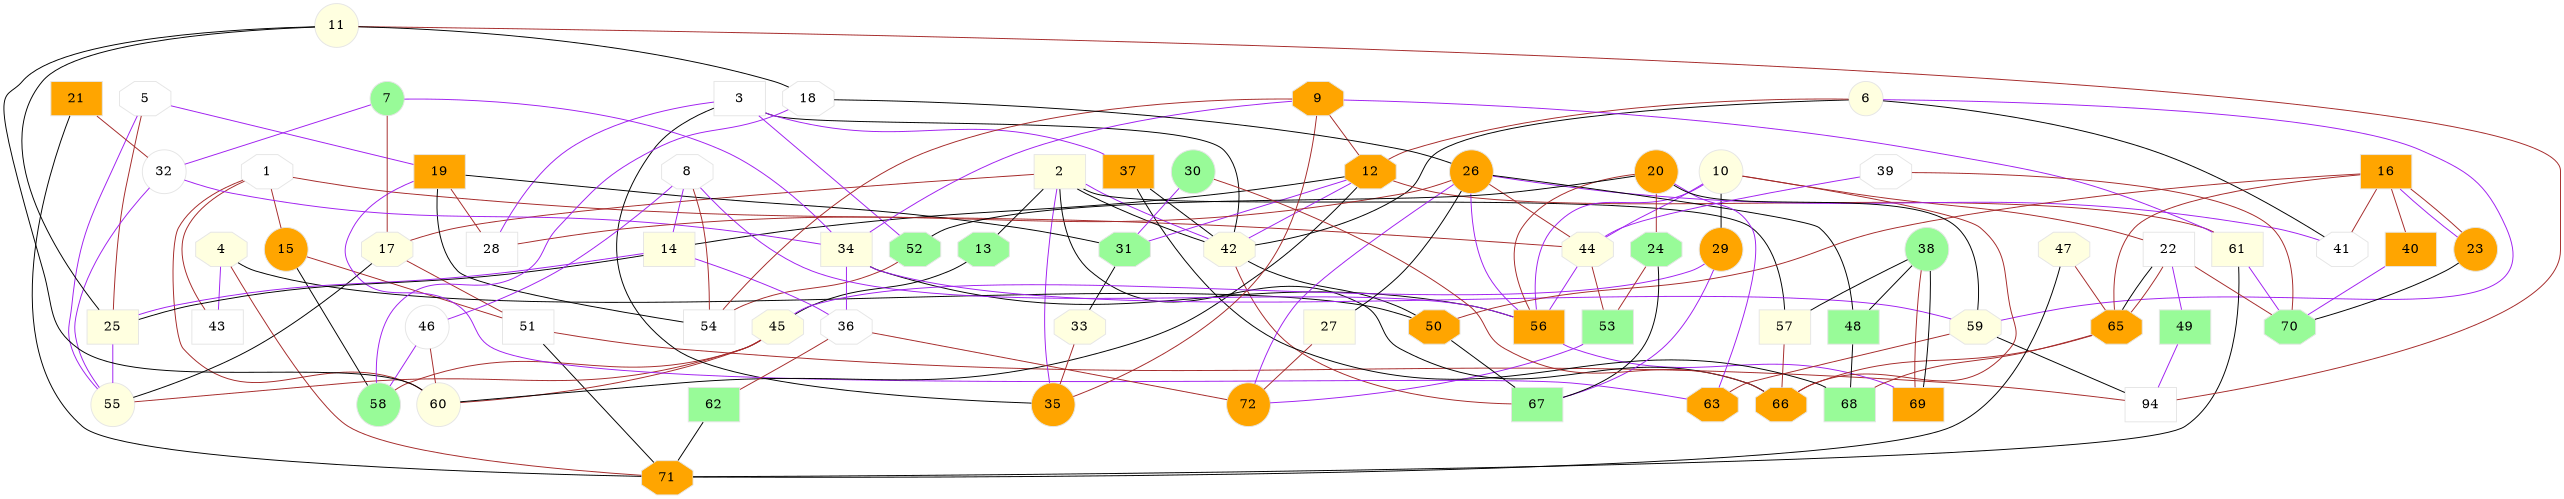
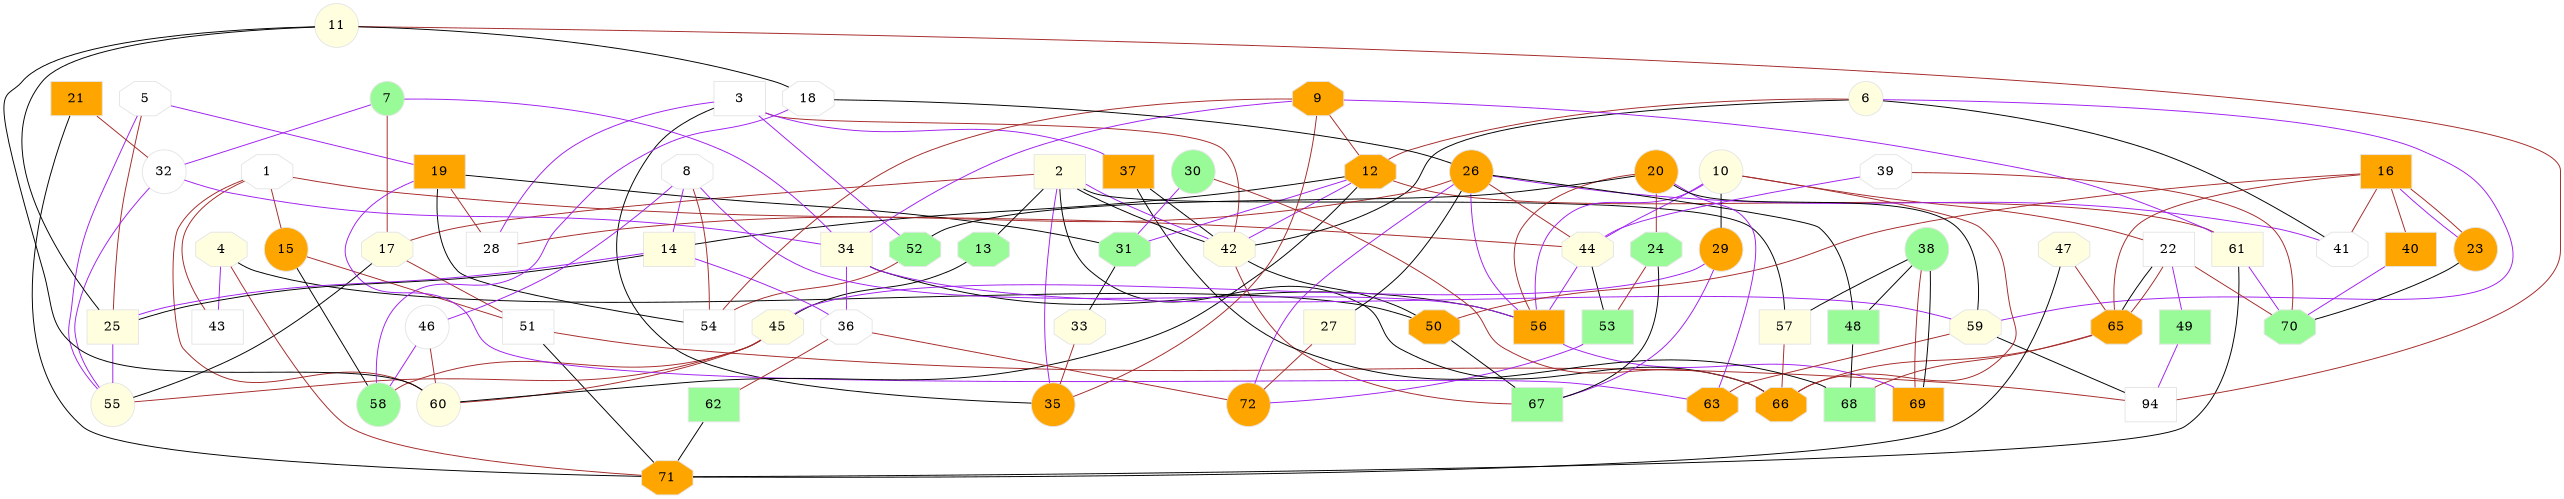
edge "3" -- "42": color black -> brown
edge "44" -- "53": color brown -> black
